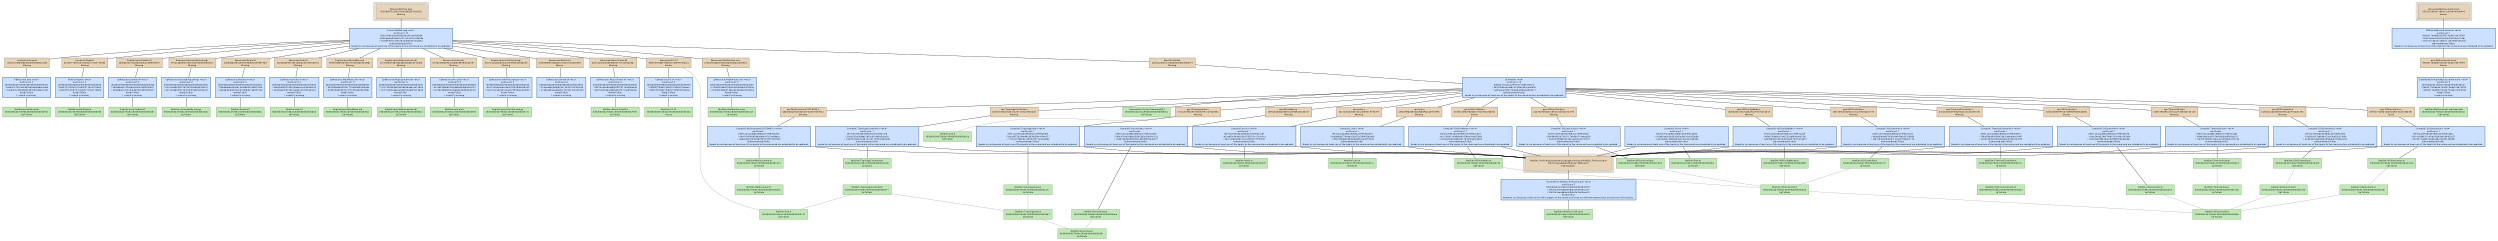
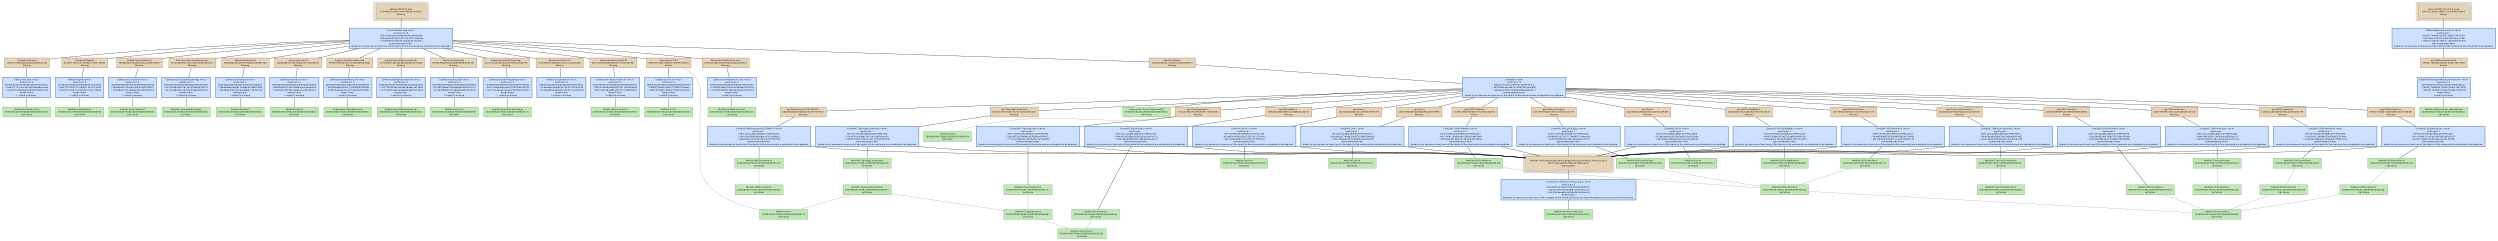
node "iNetSim/PC.tif 00000000437068a10000000000006d44 Cocoa": label "iNetSim/PC.tif 00000000437068a10000000000006d44 Cocoa" -> "iNetSim/PC.tif 00000000437068a10000000000006d44 UpToDate"
node "ppc/Port.o ea32848414fb68cd4e274ce32ca89386 Missing": added
node "ppc/OSSimulation.o 497b077a88b14482ed8e10ed31d84583 Touch": label "ppc/OSSimulation.o 497b077a88b14482ed8e10ed31d84583 Touch" -> "ppc/OSSimulation.o 497b077a88b14482ed8e10ed31d84583 Missing"
